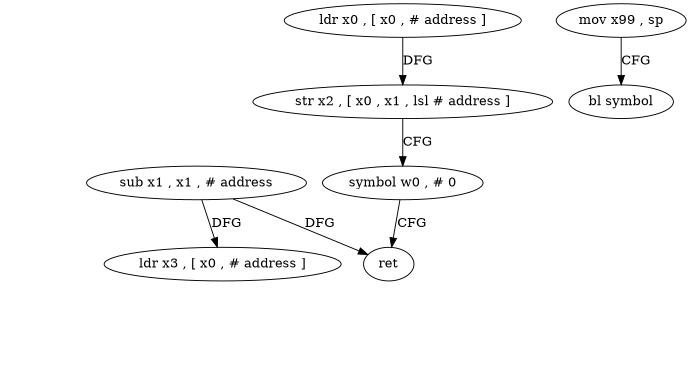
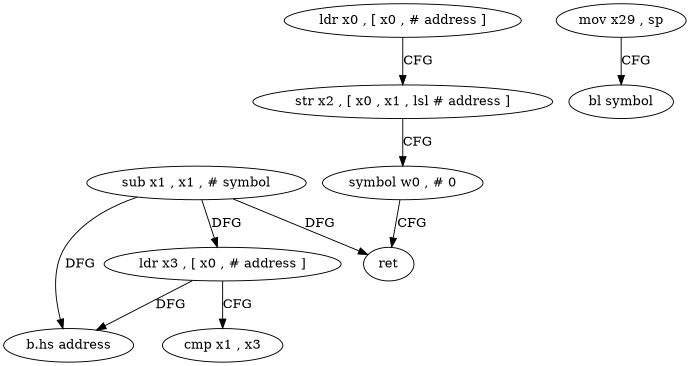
node "mov x99 , sp": label "mov x99 , sp" -> "mov x29 , sp"
edge "ldr x0 , [ x0 , # address ]" -> "str x2 , [ x0 , x1 , lsl # address ]": label "DFG" -> "CFG"
node "sub x1 , x1 , # address": label "sub x1 , x1 , # address" -> "sub x1 , x1 , # symbol"
node "b.hs address": added
node "cmp x1 , x3": added
